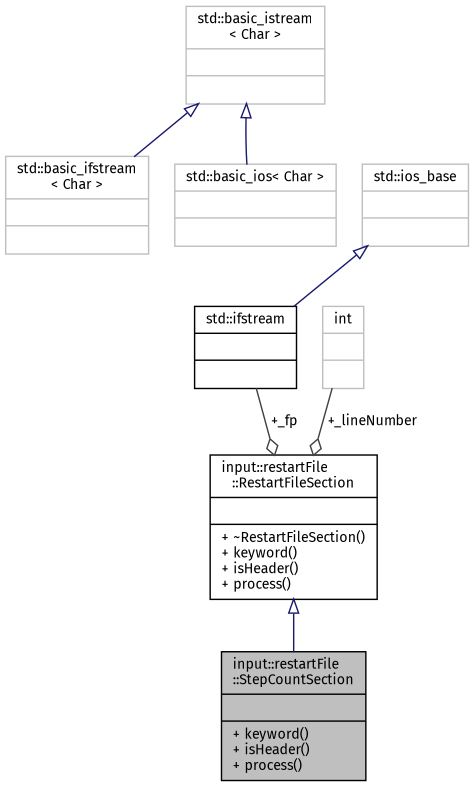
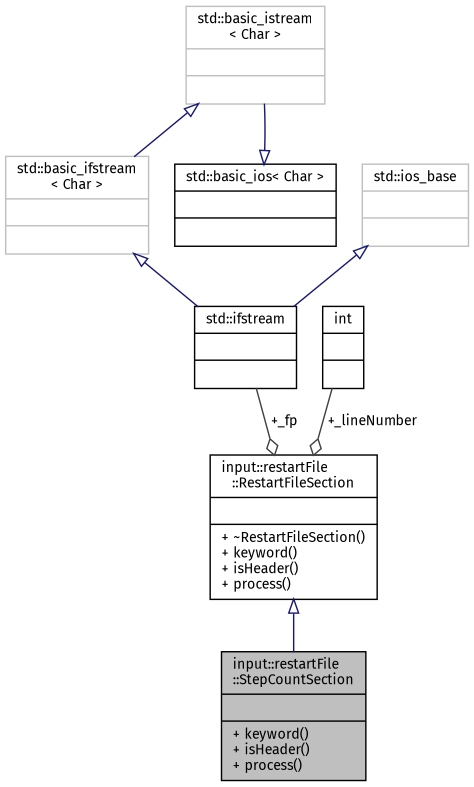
edge "std::basic_ios< Char >" -> "std::basic_istream": reversed
node "std::basic_ios< Char >": color grey75 -> black
edge "std::ifstream" -> "std::basic_ifstream": added
node "int": color grey75 -> black
